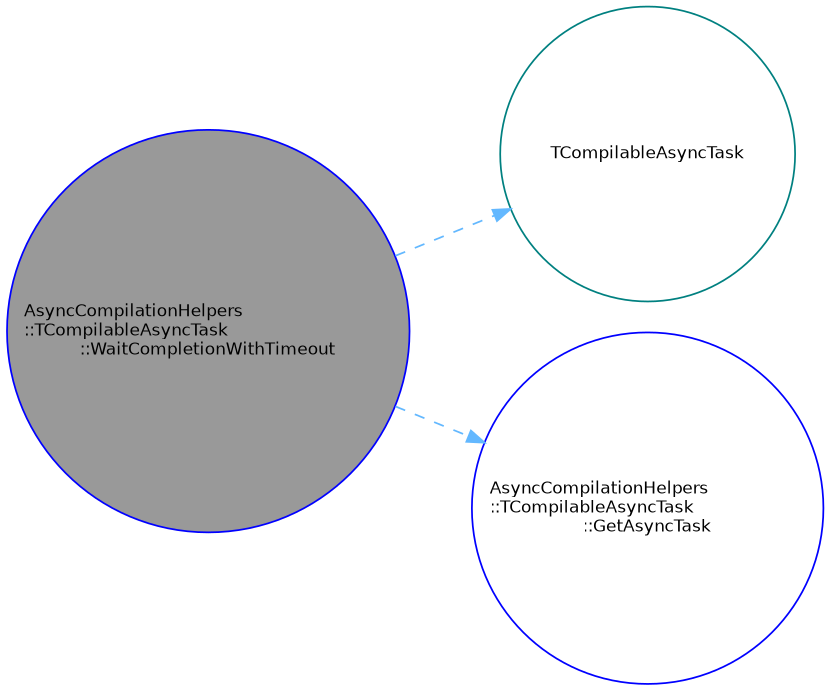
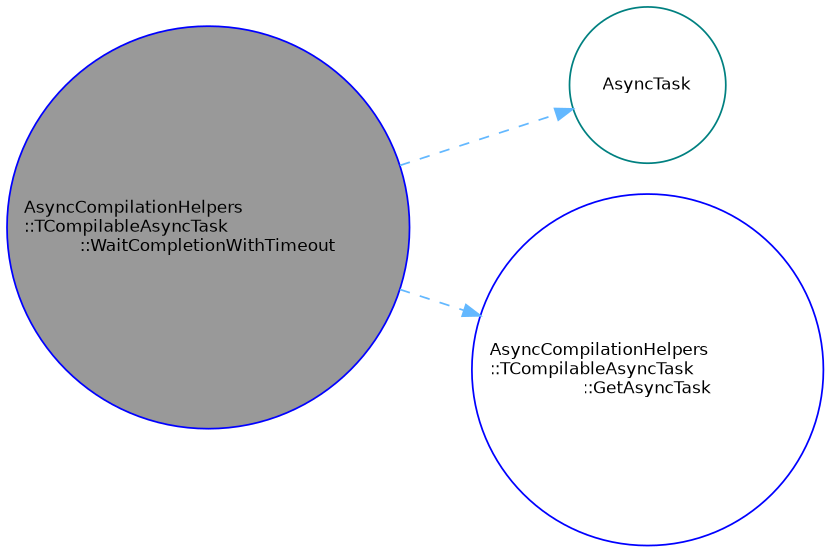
node "TCompilableAsyncTask": label "TCompilableAsyncTask" -> "AsyncTask"
